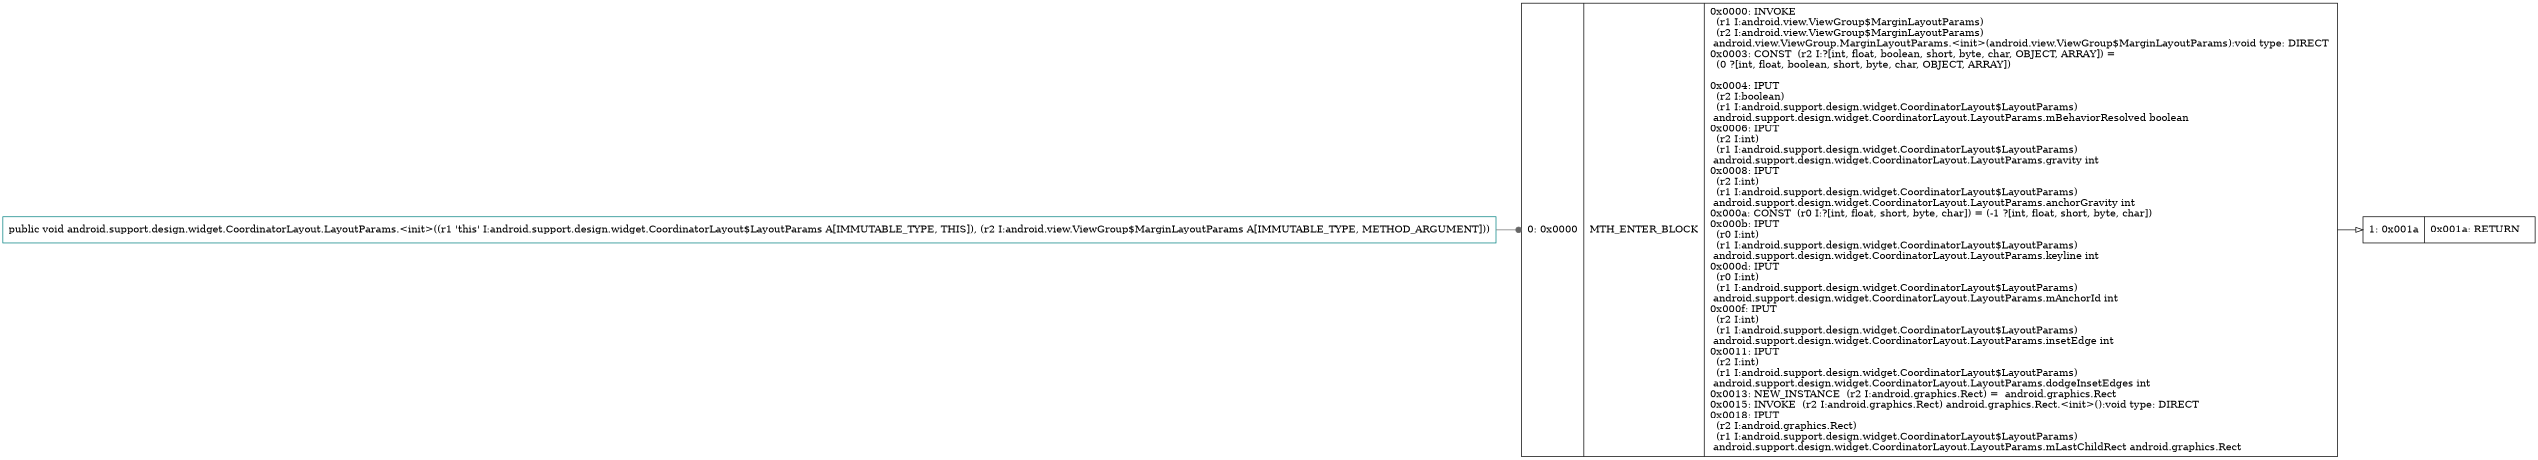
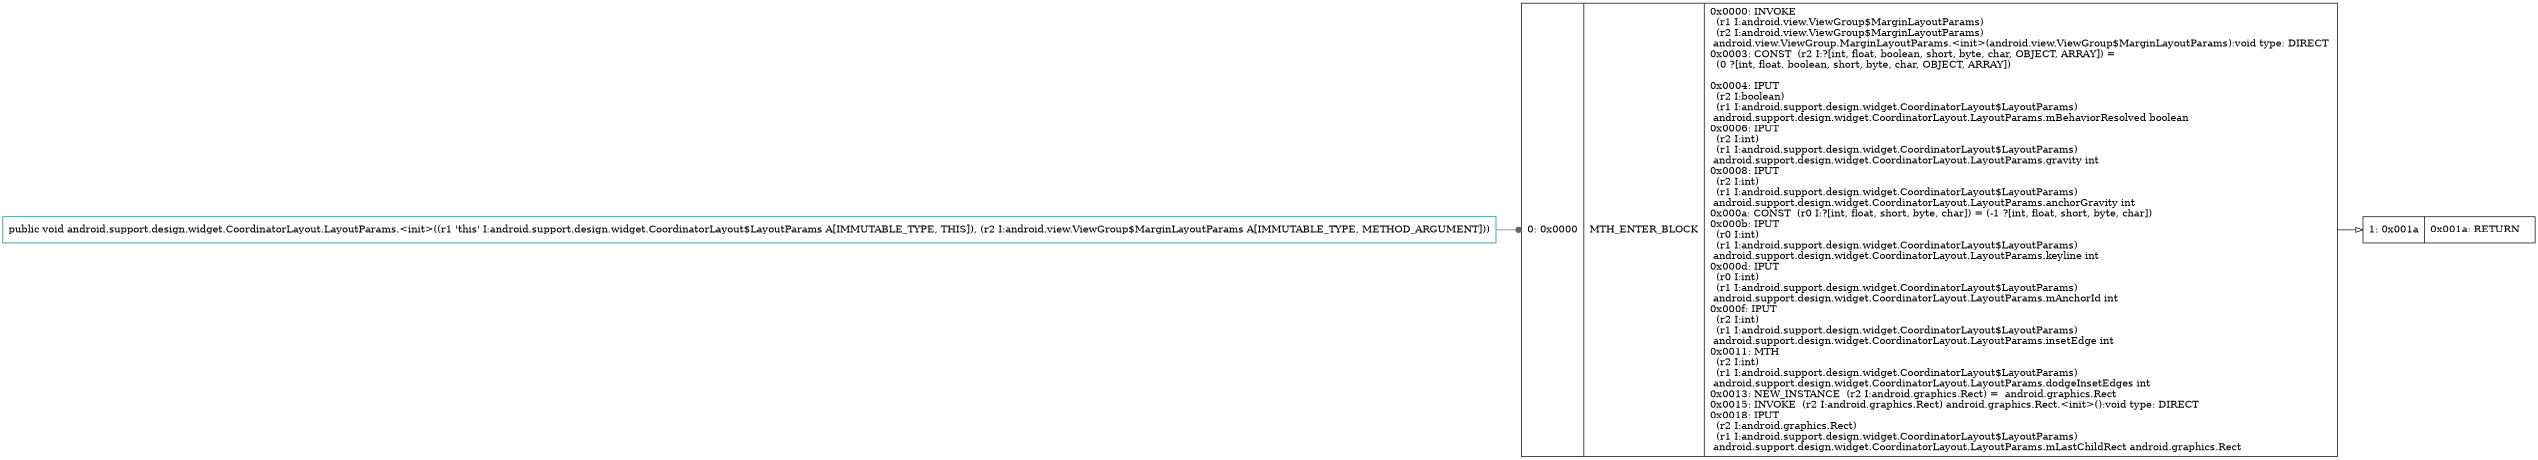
node "0: 0x0000": text "0x0011: IPUT" -> "0x0011: MTH"
